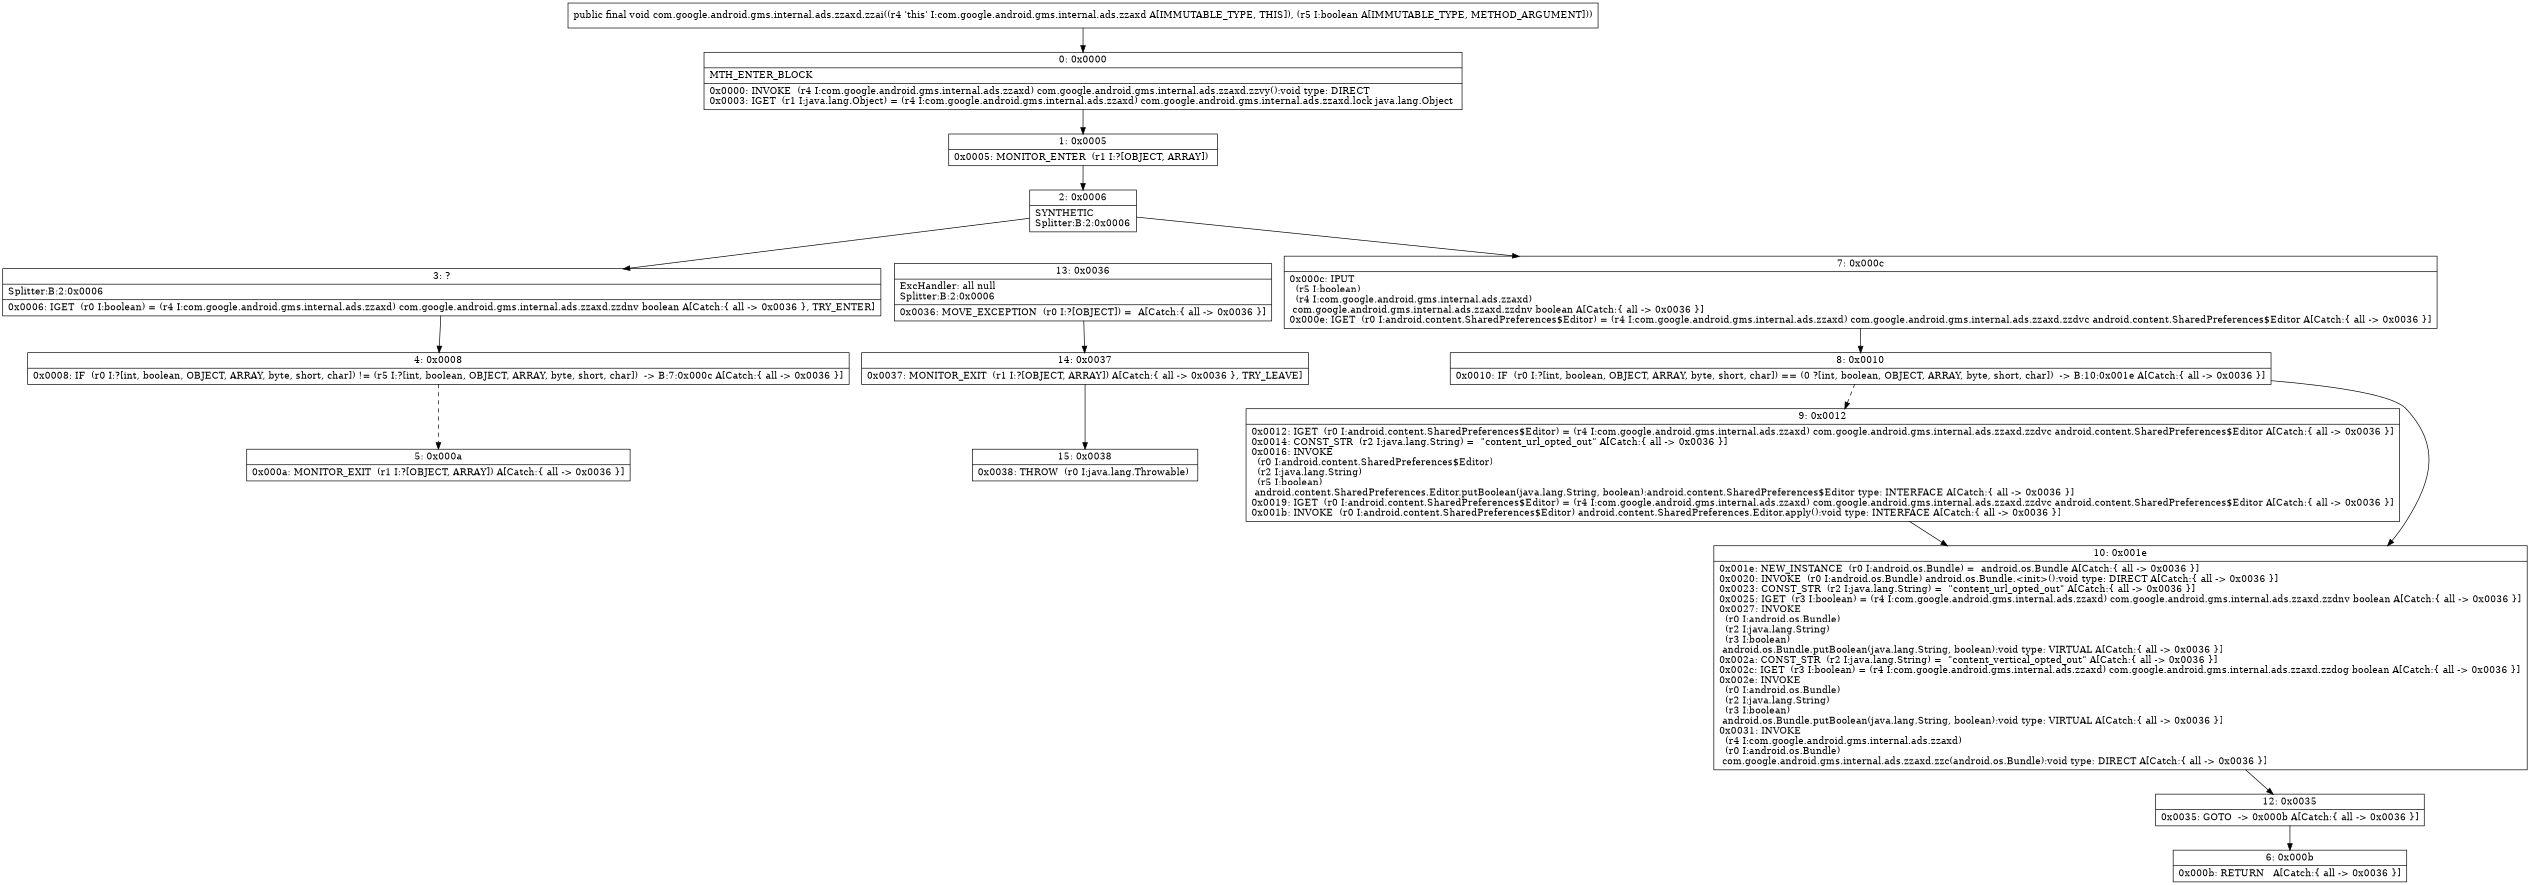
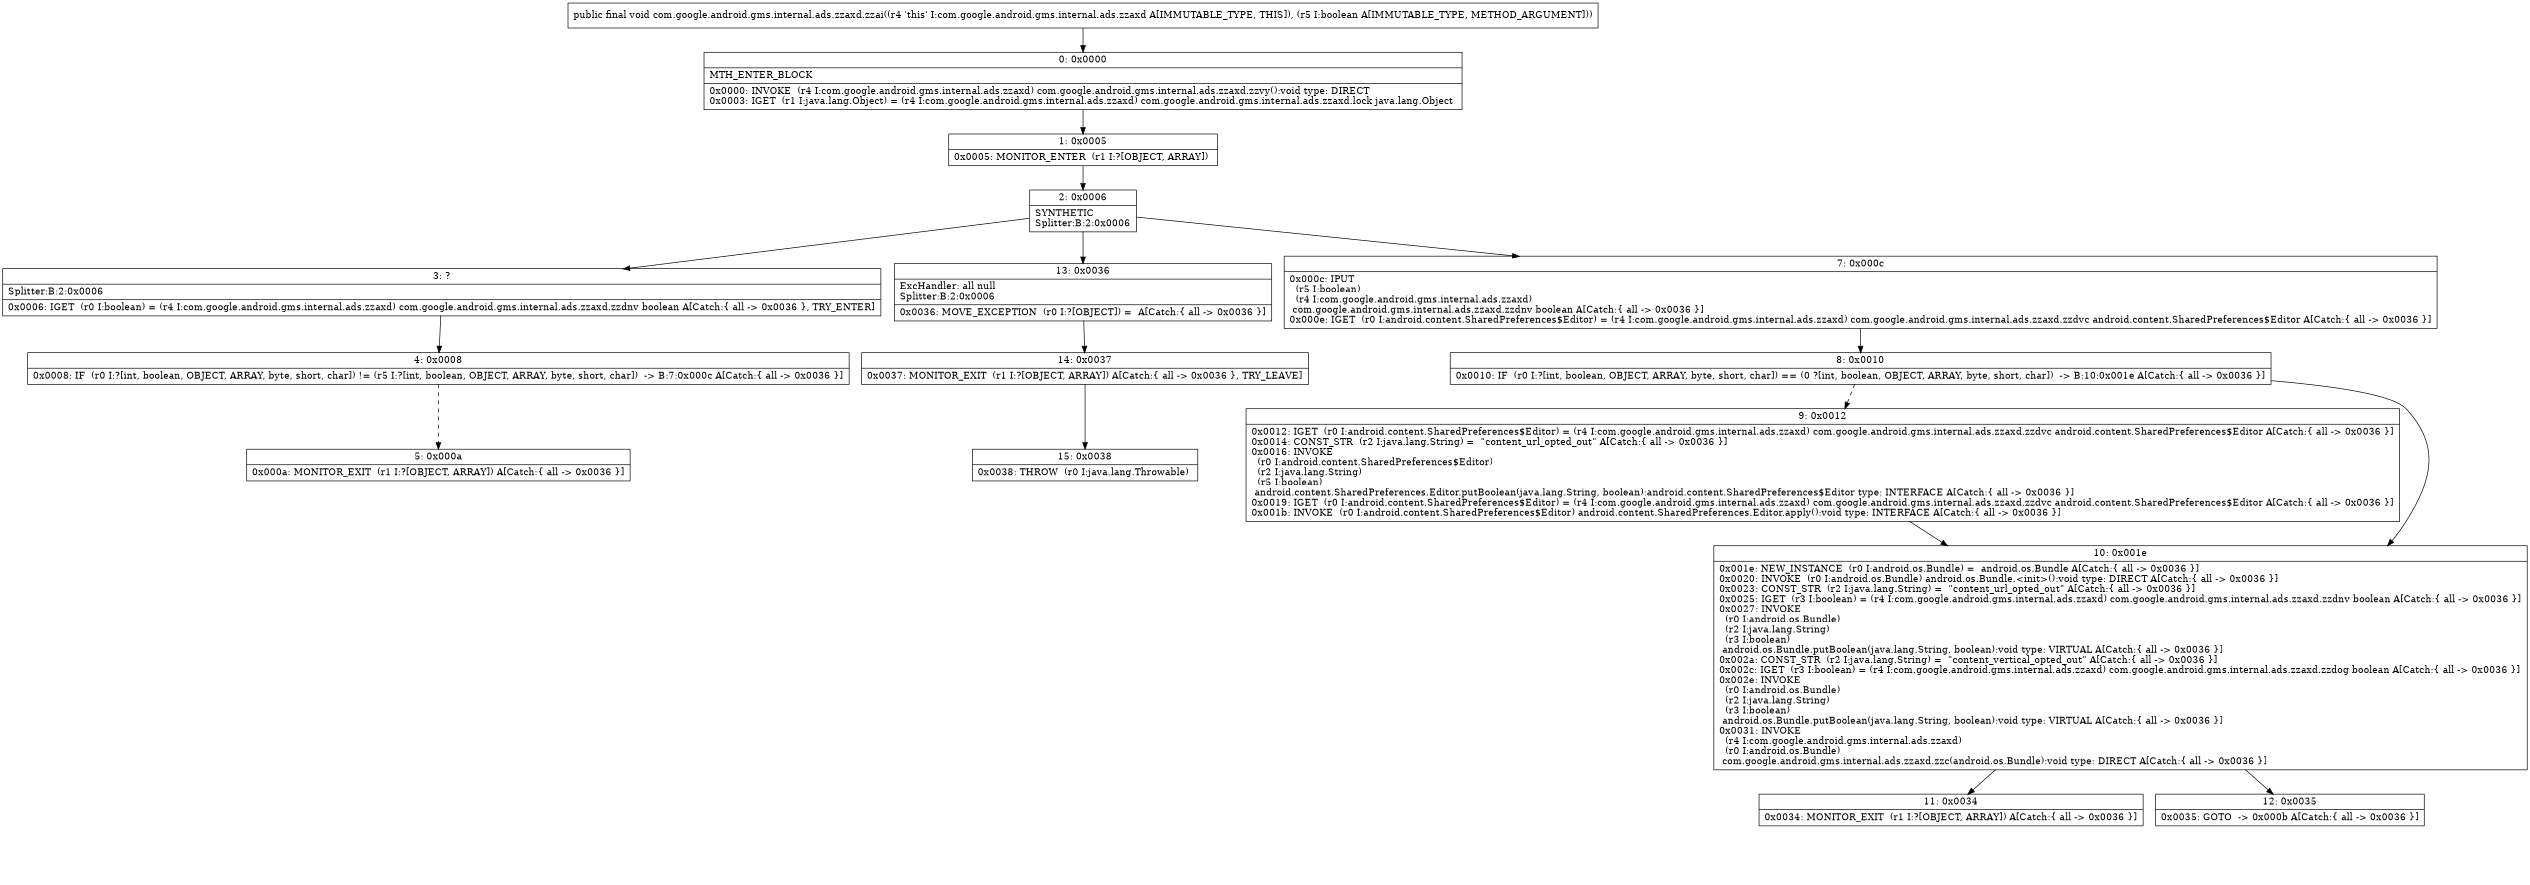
edge "2: 0x0006" -> "13: 0x0036": added
node "11: 0x0034": added
node "6: 0x000b": removed
